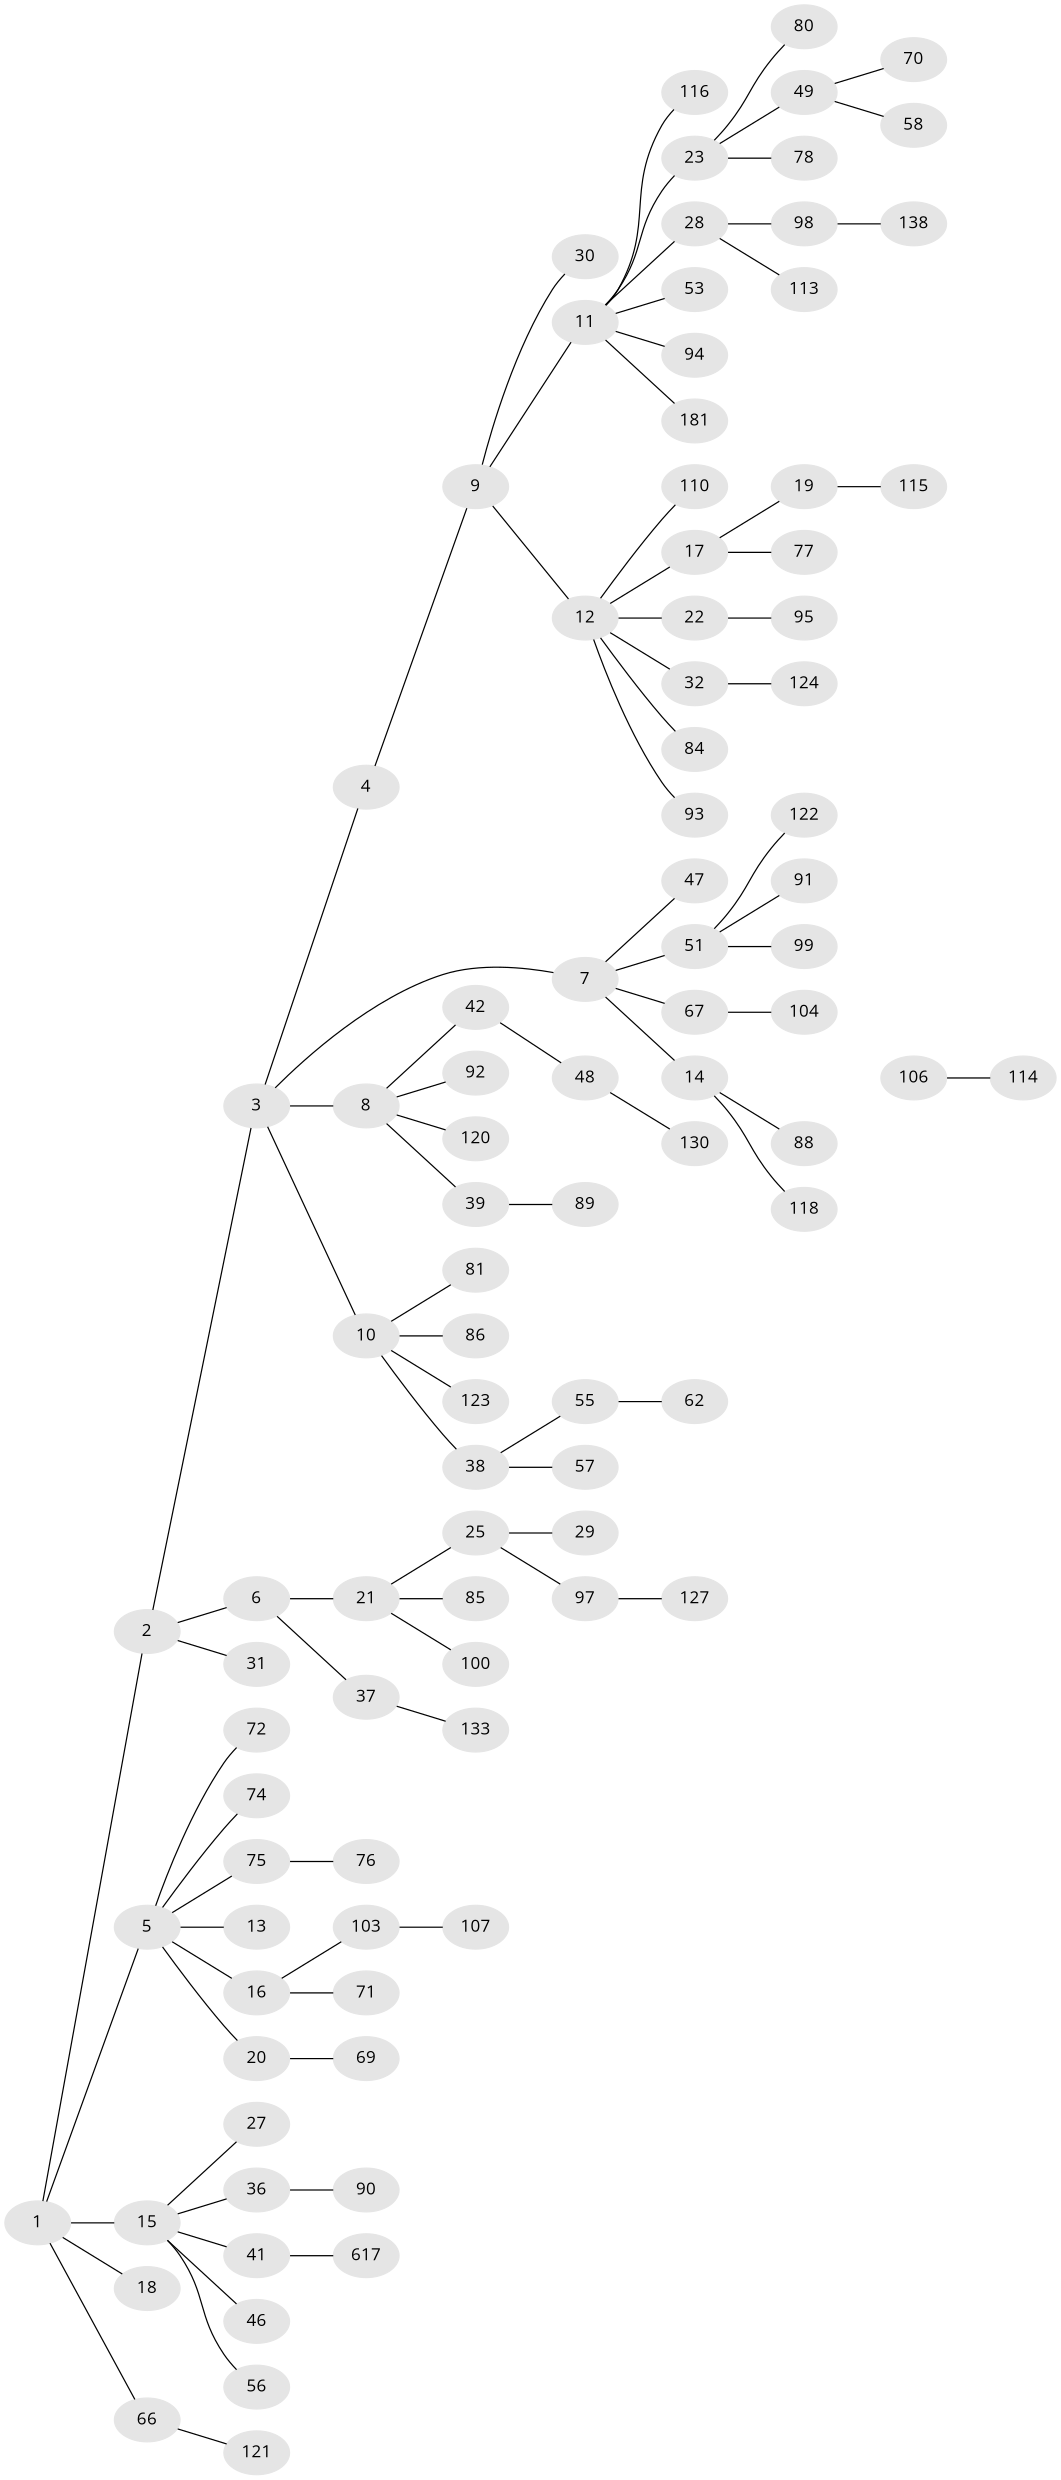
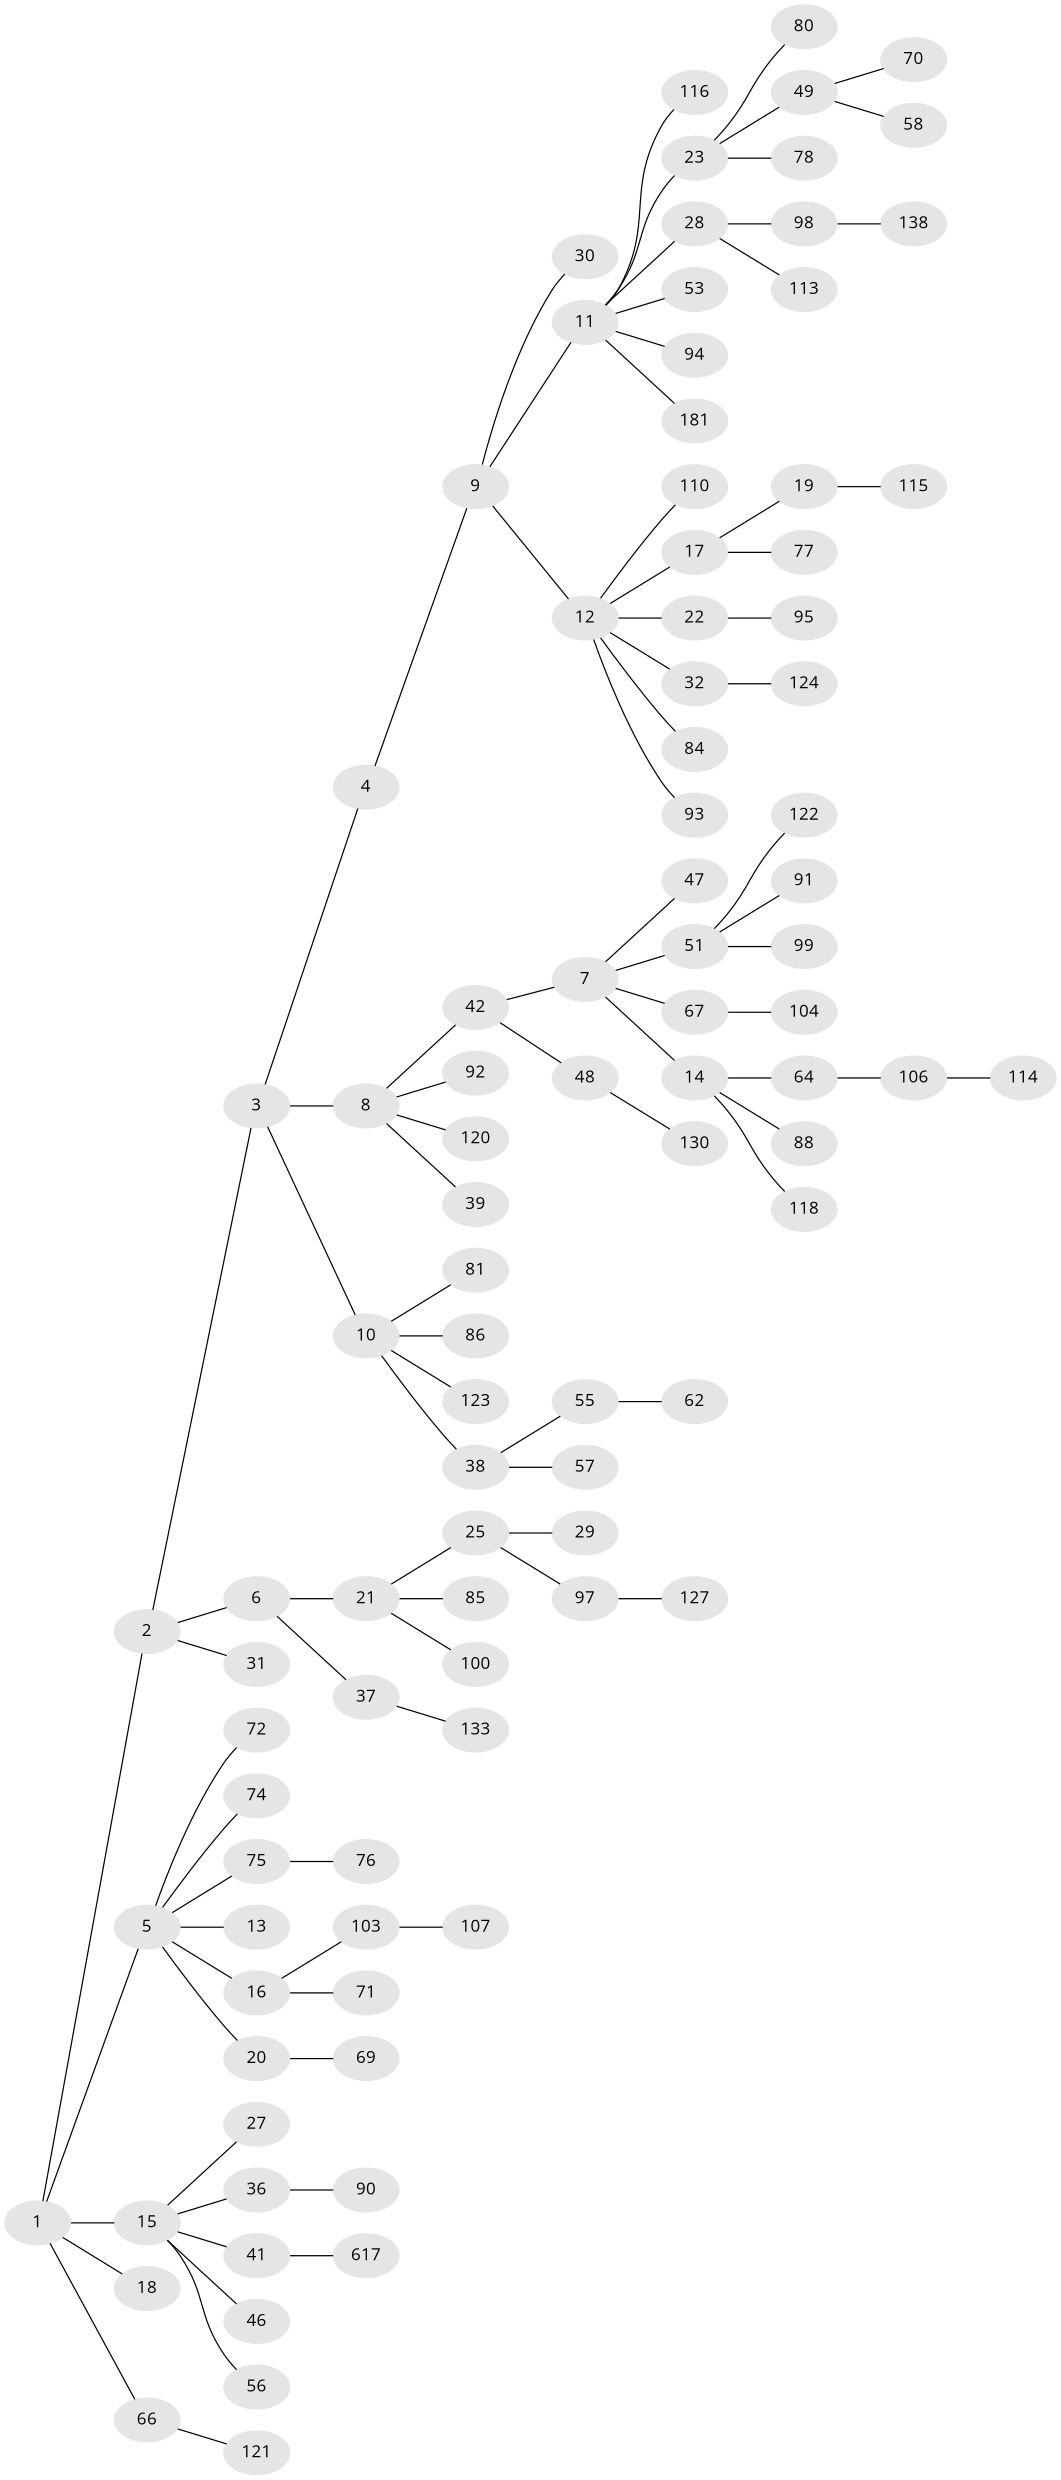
edge "7" -- "3": now "7" -- "42"
node "64": added
node "89": removed
